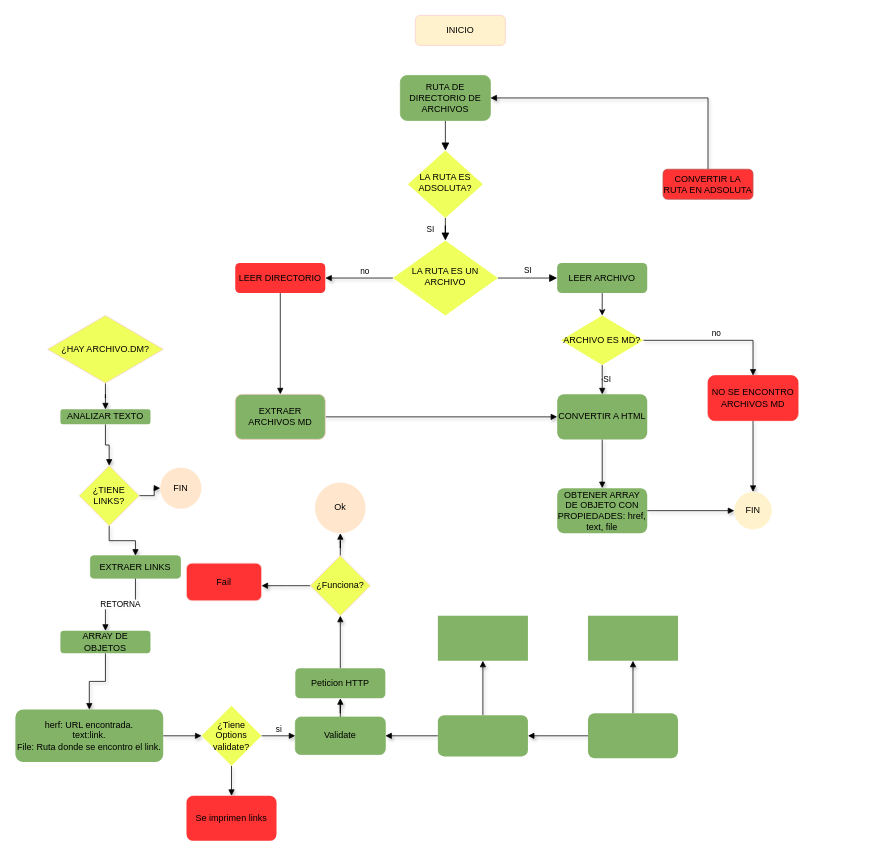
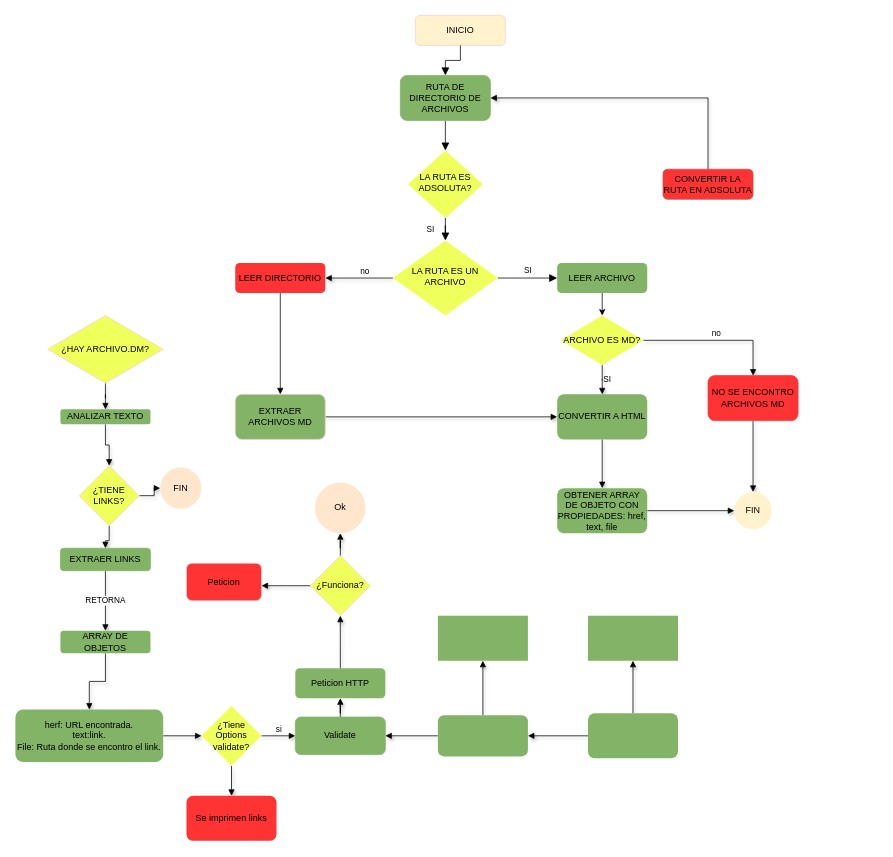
edge "INICIO" -> "RUTA DE DIRECTORIO DE ARCHIVOS": added
node "EXTRAER LINKS": moved (135, 567) -> (105, 559)
node "Fail": label "Fail" -> "Peticion"
